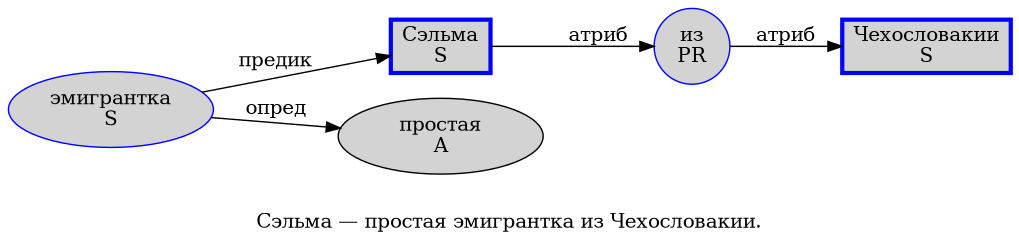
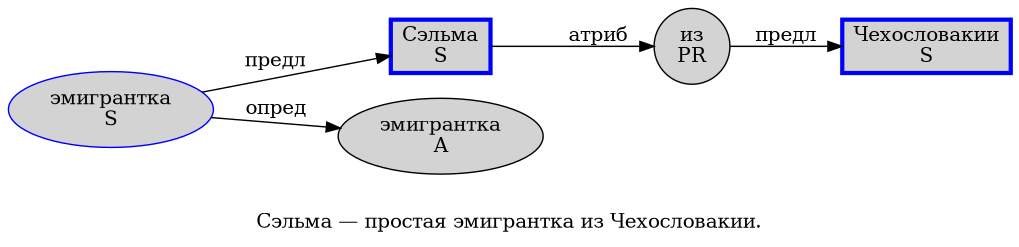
edge "из PR" -> "Чехословакии S": label "атриб" -> "предл"
node "из PR": color blue -> black
edge "эмигрантка S" -> "Сэльма S": label "предик" -> "предл"
node "простая A": label "простая A" -> "эмигрантка A"
